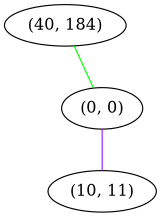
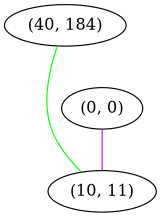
edge "(40, 184)" -- "(0, 0)": now "(40, 184)" -- "(10, 11)"
